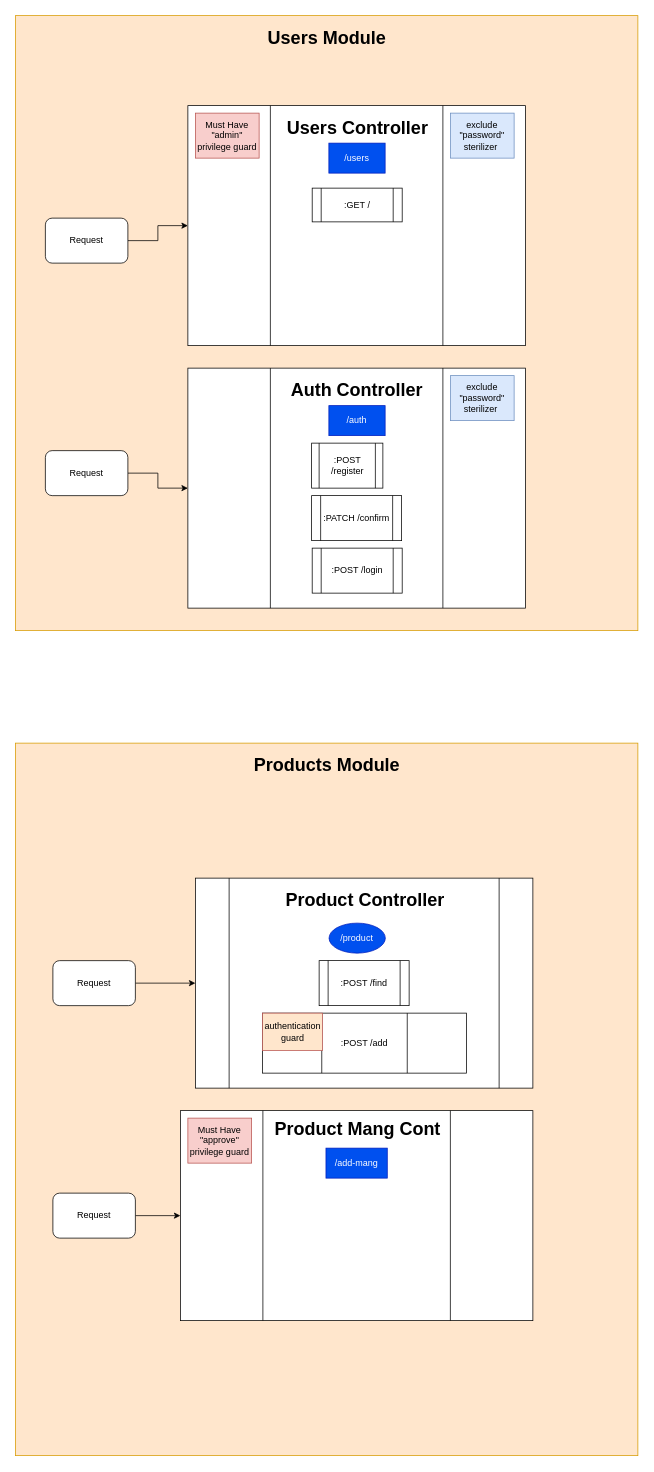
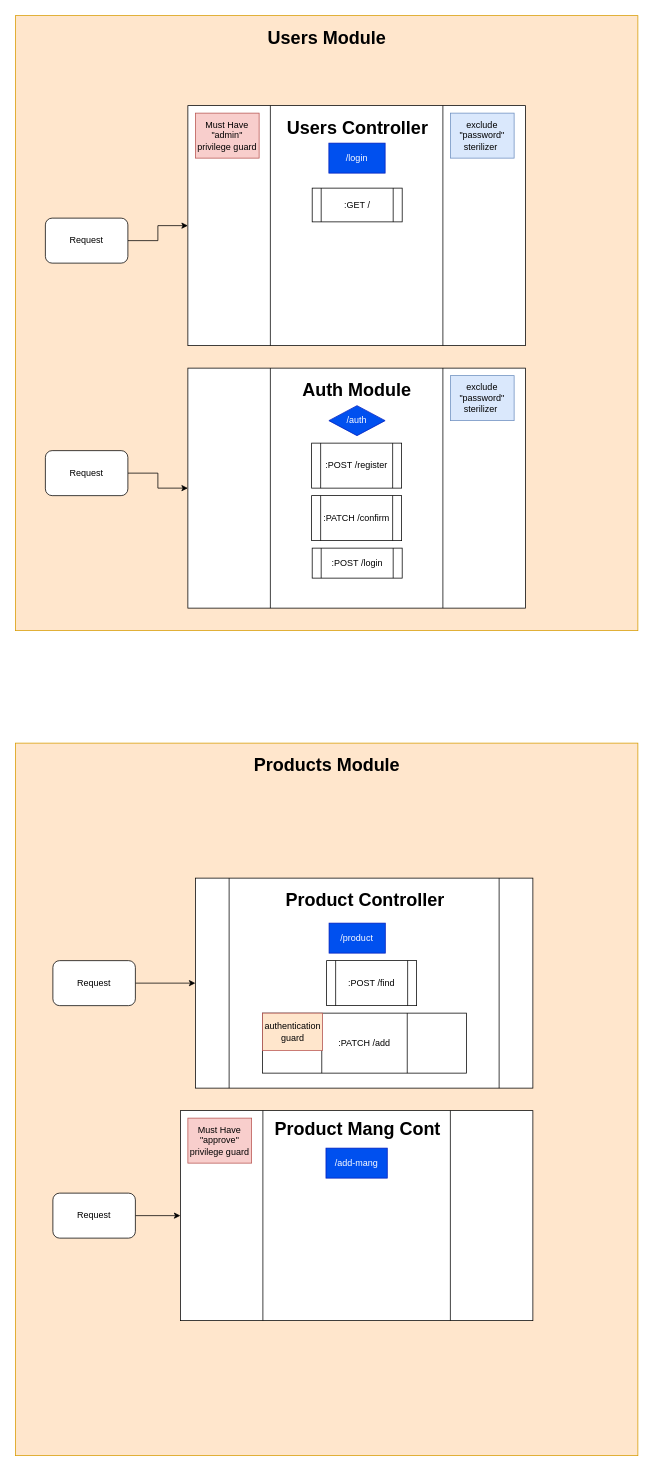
node "/users": label "/users" -> "/login"
node "Auth Controller": label "Auth Controller" -> "Auth Module"
node "/auth": shape rectangle -> diamond
node ":POST /register": size 71x45 -> 90x45
node ":POST /login": size 90x45 -> 90x30
node "/product": shape ellipse -> rectangle
node ":POST /find": moved (364, 983) -> (372, 983)
node ":POST /add": label ":POST /add" -> ":PATCH /add"
